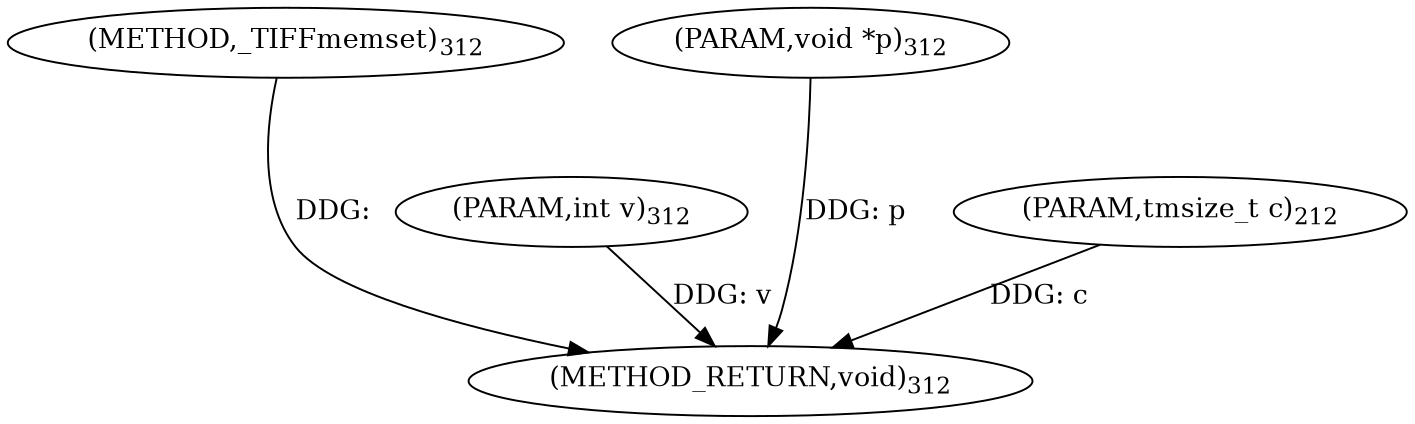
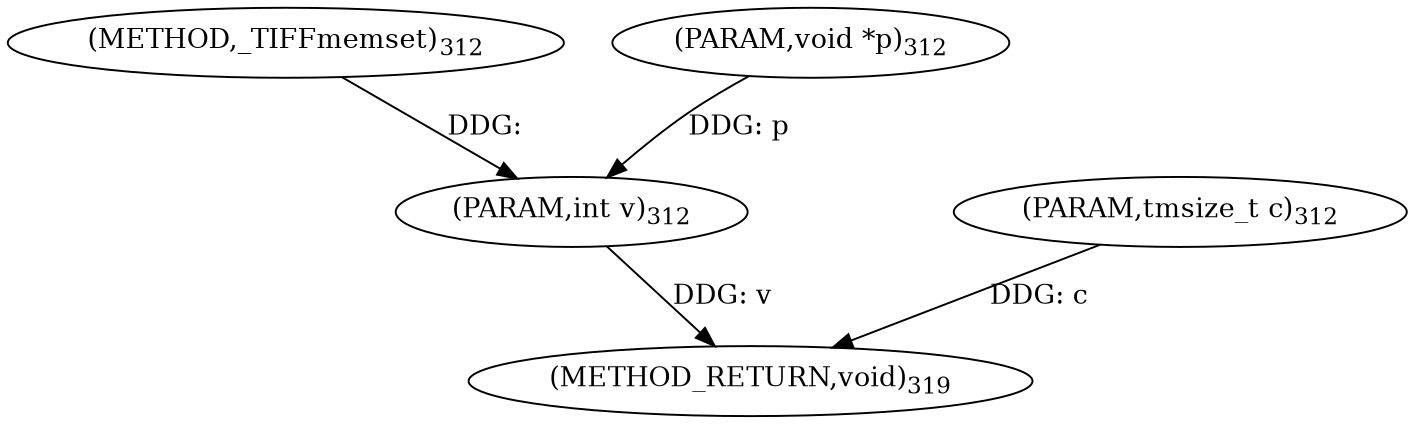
edge "(PARAM,void *p)" -> "(METHOD_RETURN,void)": now "(PARAM,void *p)" -> "(PARAM,int v)"
node "(PARAM,tmsize_t c)": text "212" -> "312"
edge "(METHOD,_TIFFmemset)" -> "(METHOD_RETURN,void)": now "(METHOD,_TIFFmemset)" -> "(PARAM,int v)"
node "(METHOD_RETURN,void)": text "312" -> "319"
